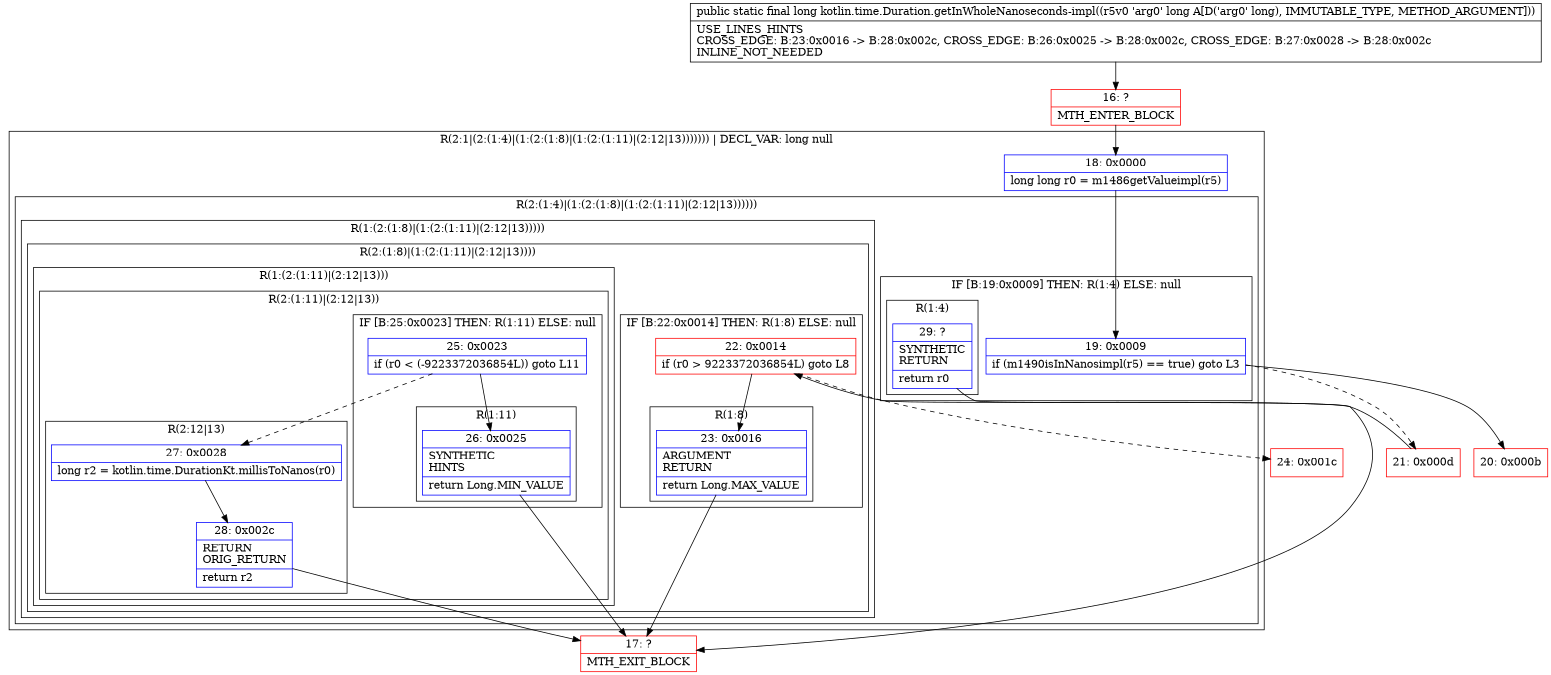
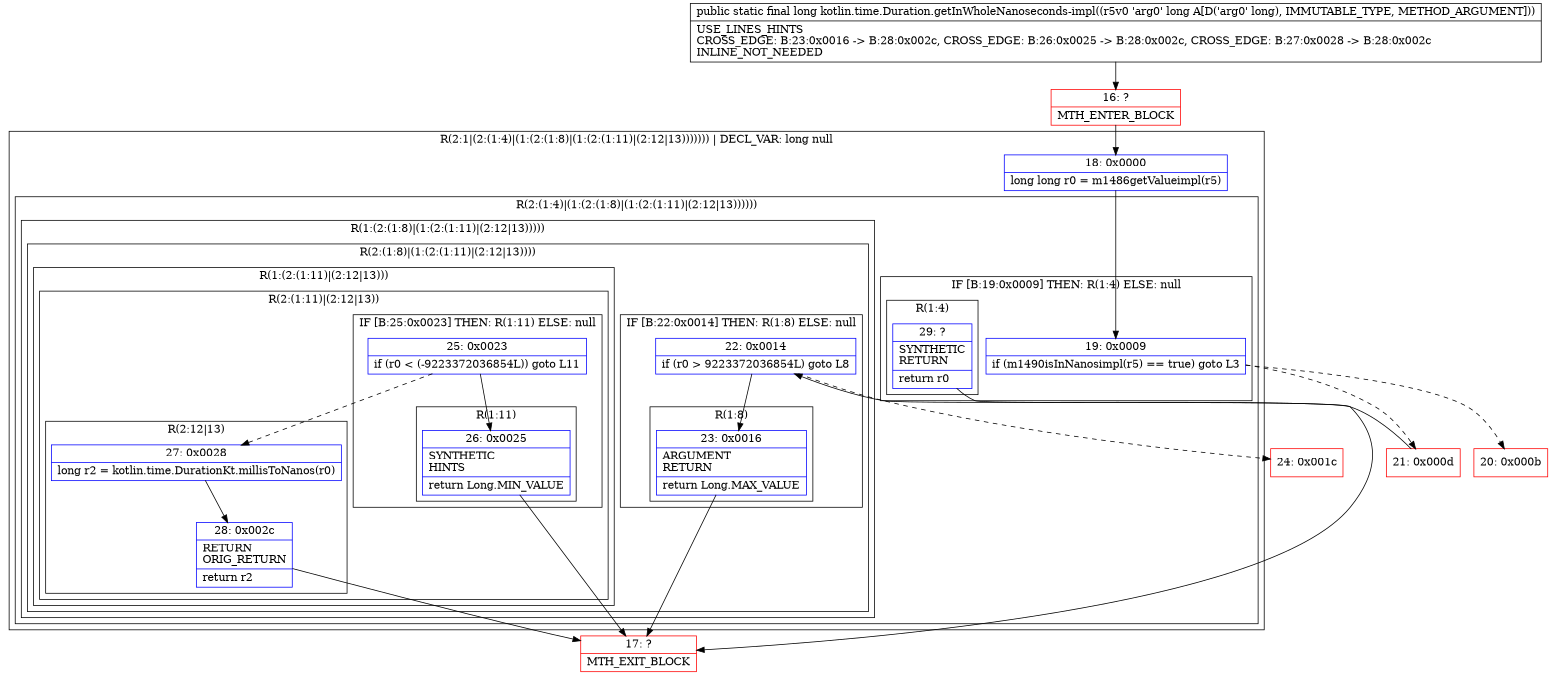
node "22: 0x0014": color red -> blue
edge "19: 0x0009" -> "20: 0x000b": style solid -> dashed
